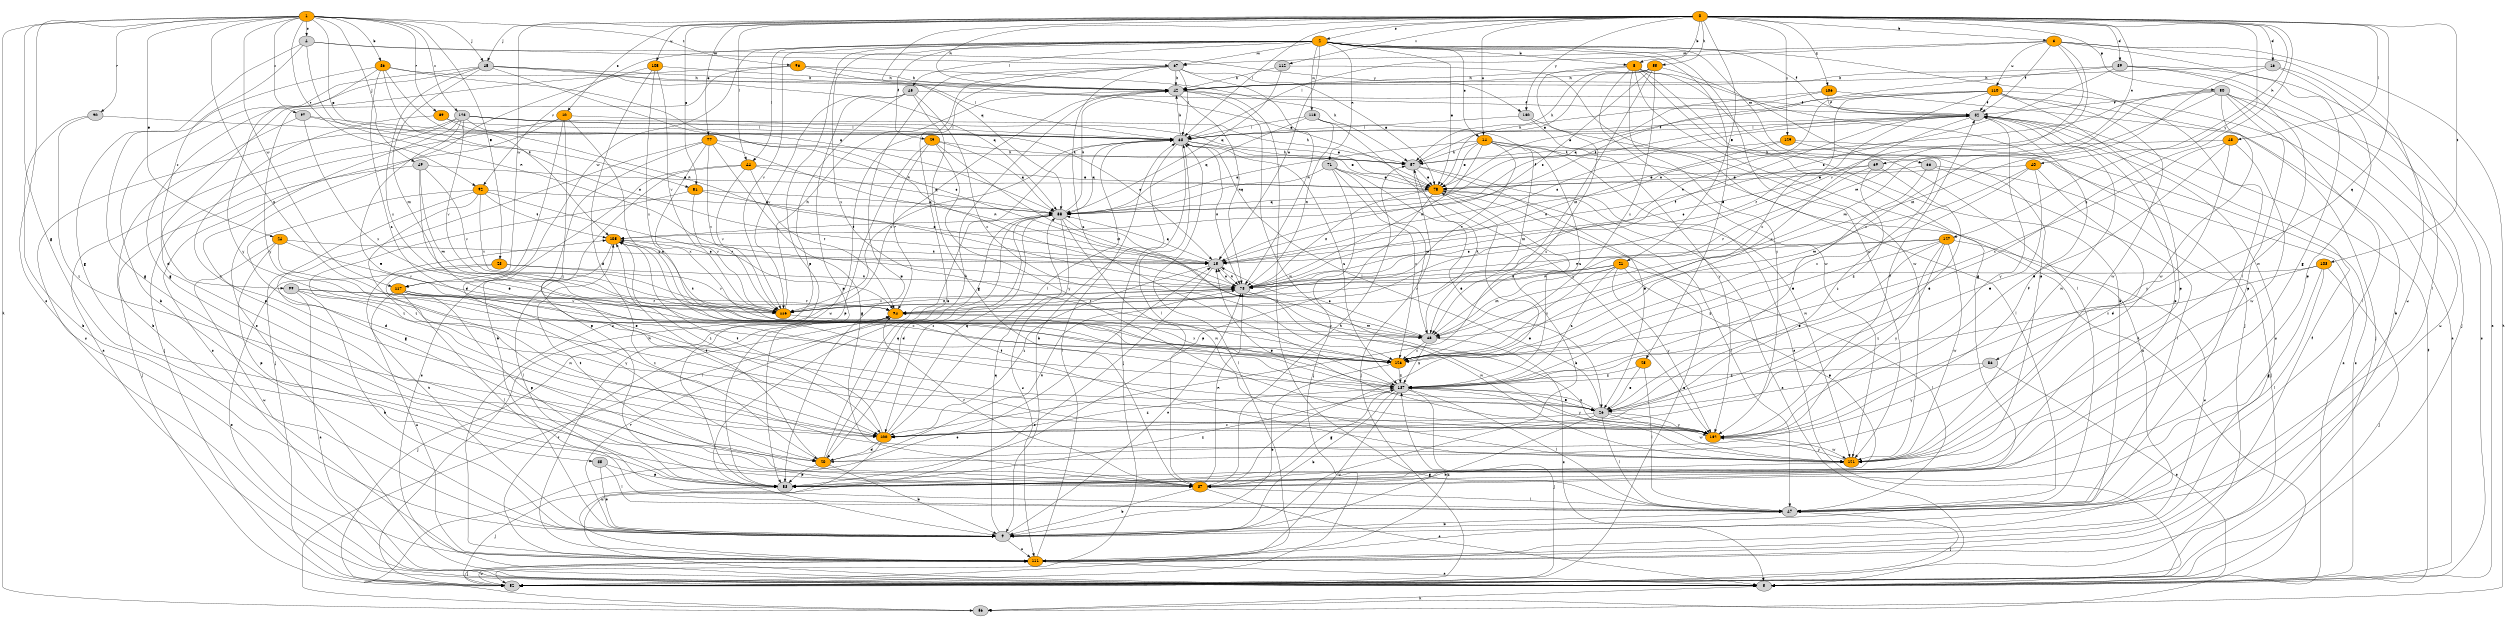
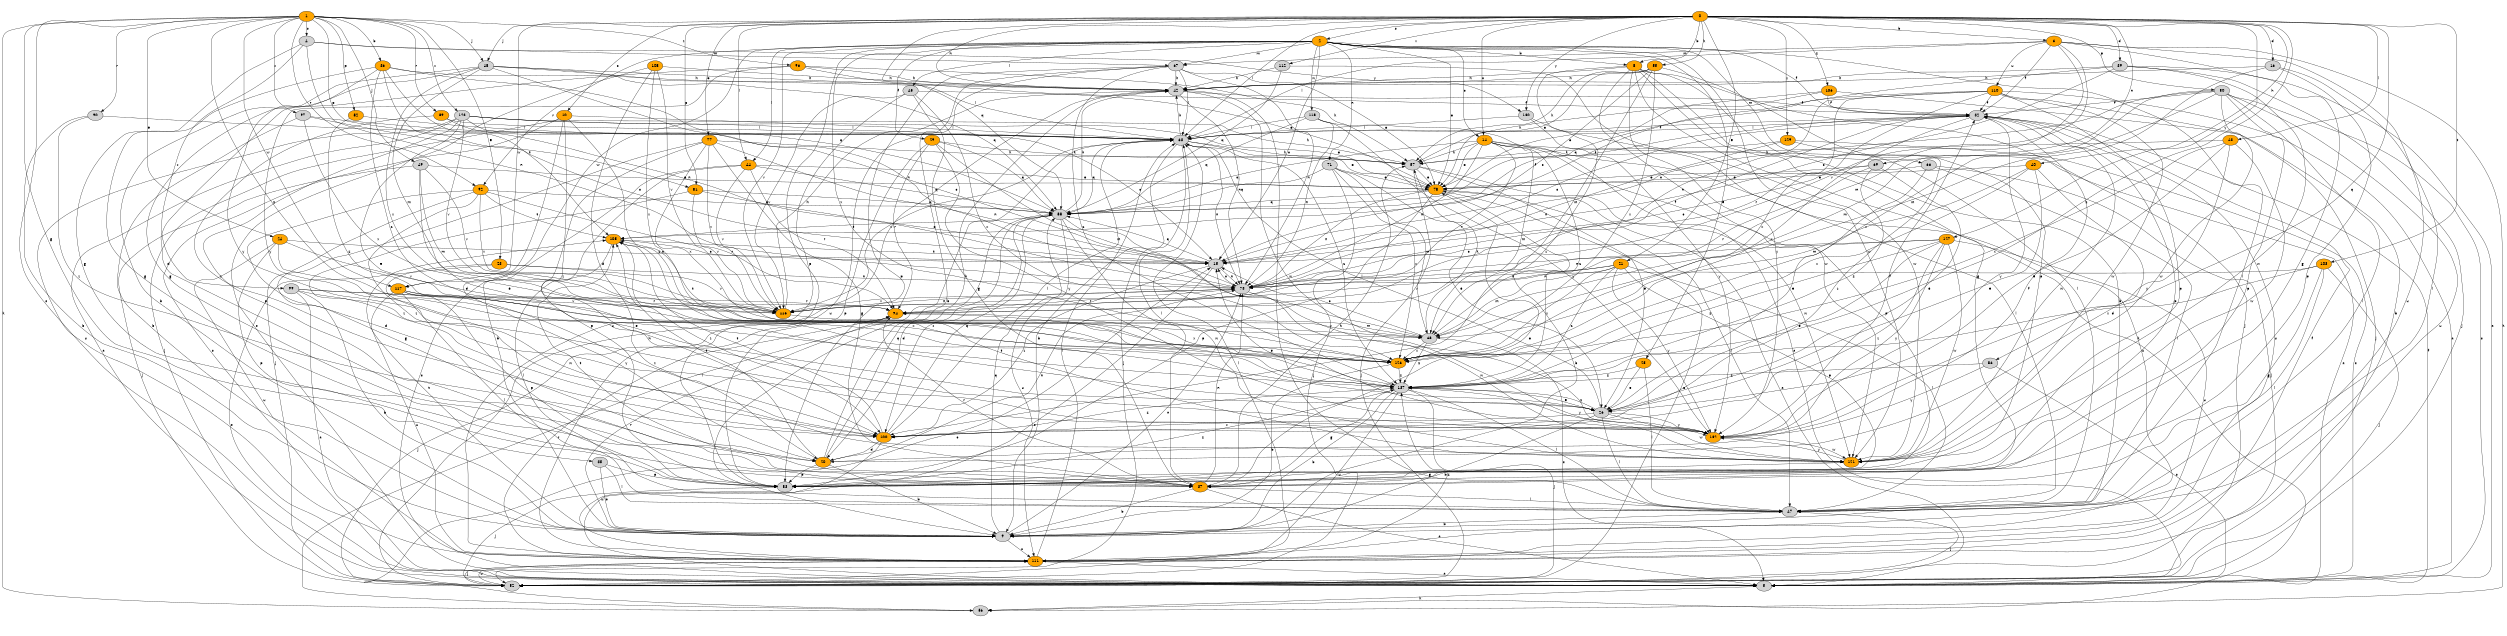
edge "0" -> "108": removed, label "u"
node "82": added
edge "45" -> "83": now "14" -> "83"
